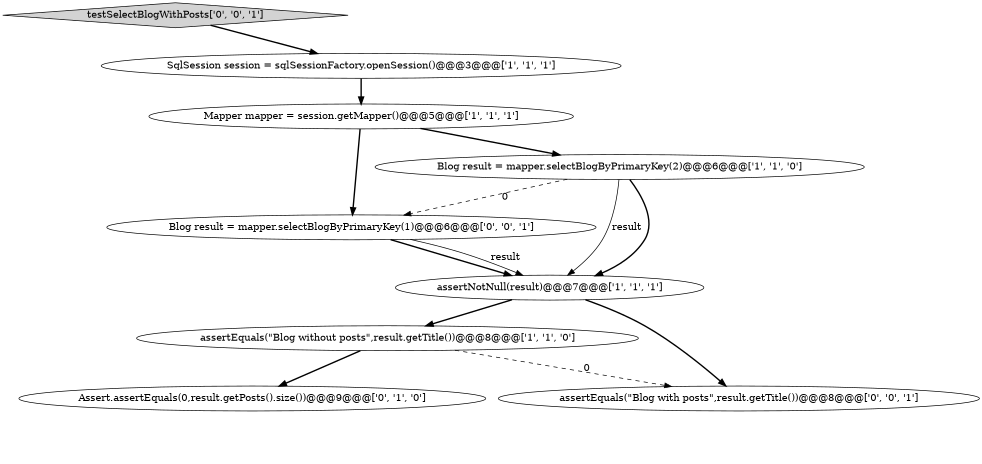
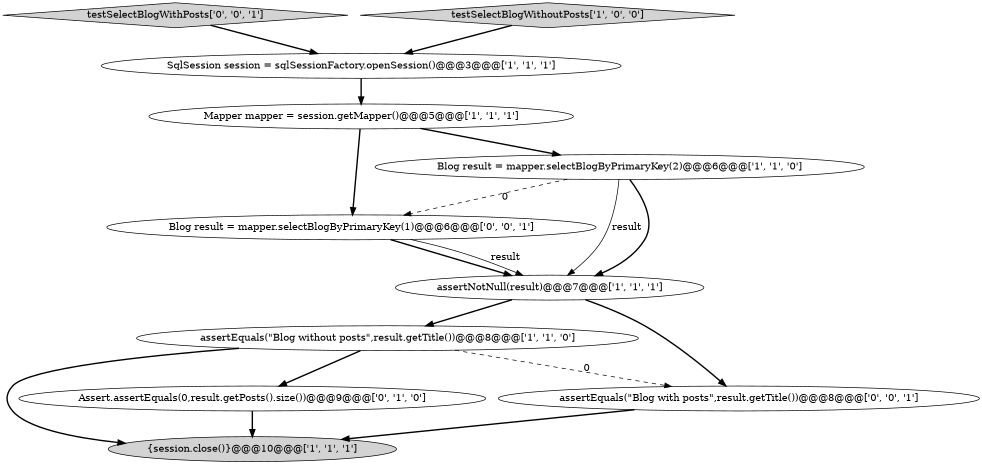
node "testSelectBlogWithoutPosts['1', '0', '0']": added
node "{session.close()}@@@10@@@['1', '1', '1']": added
